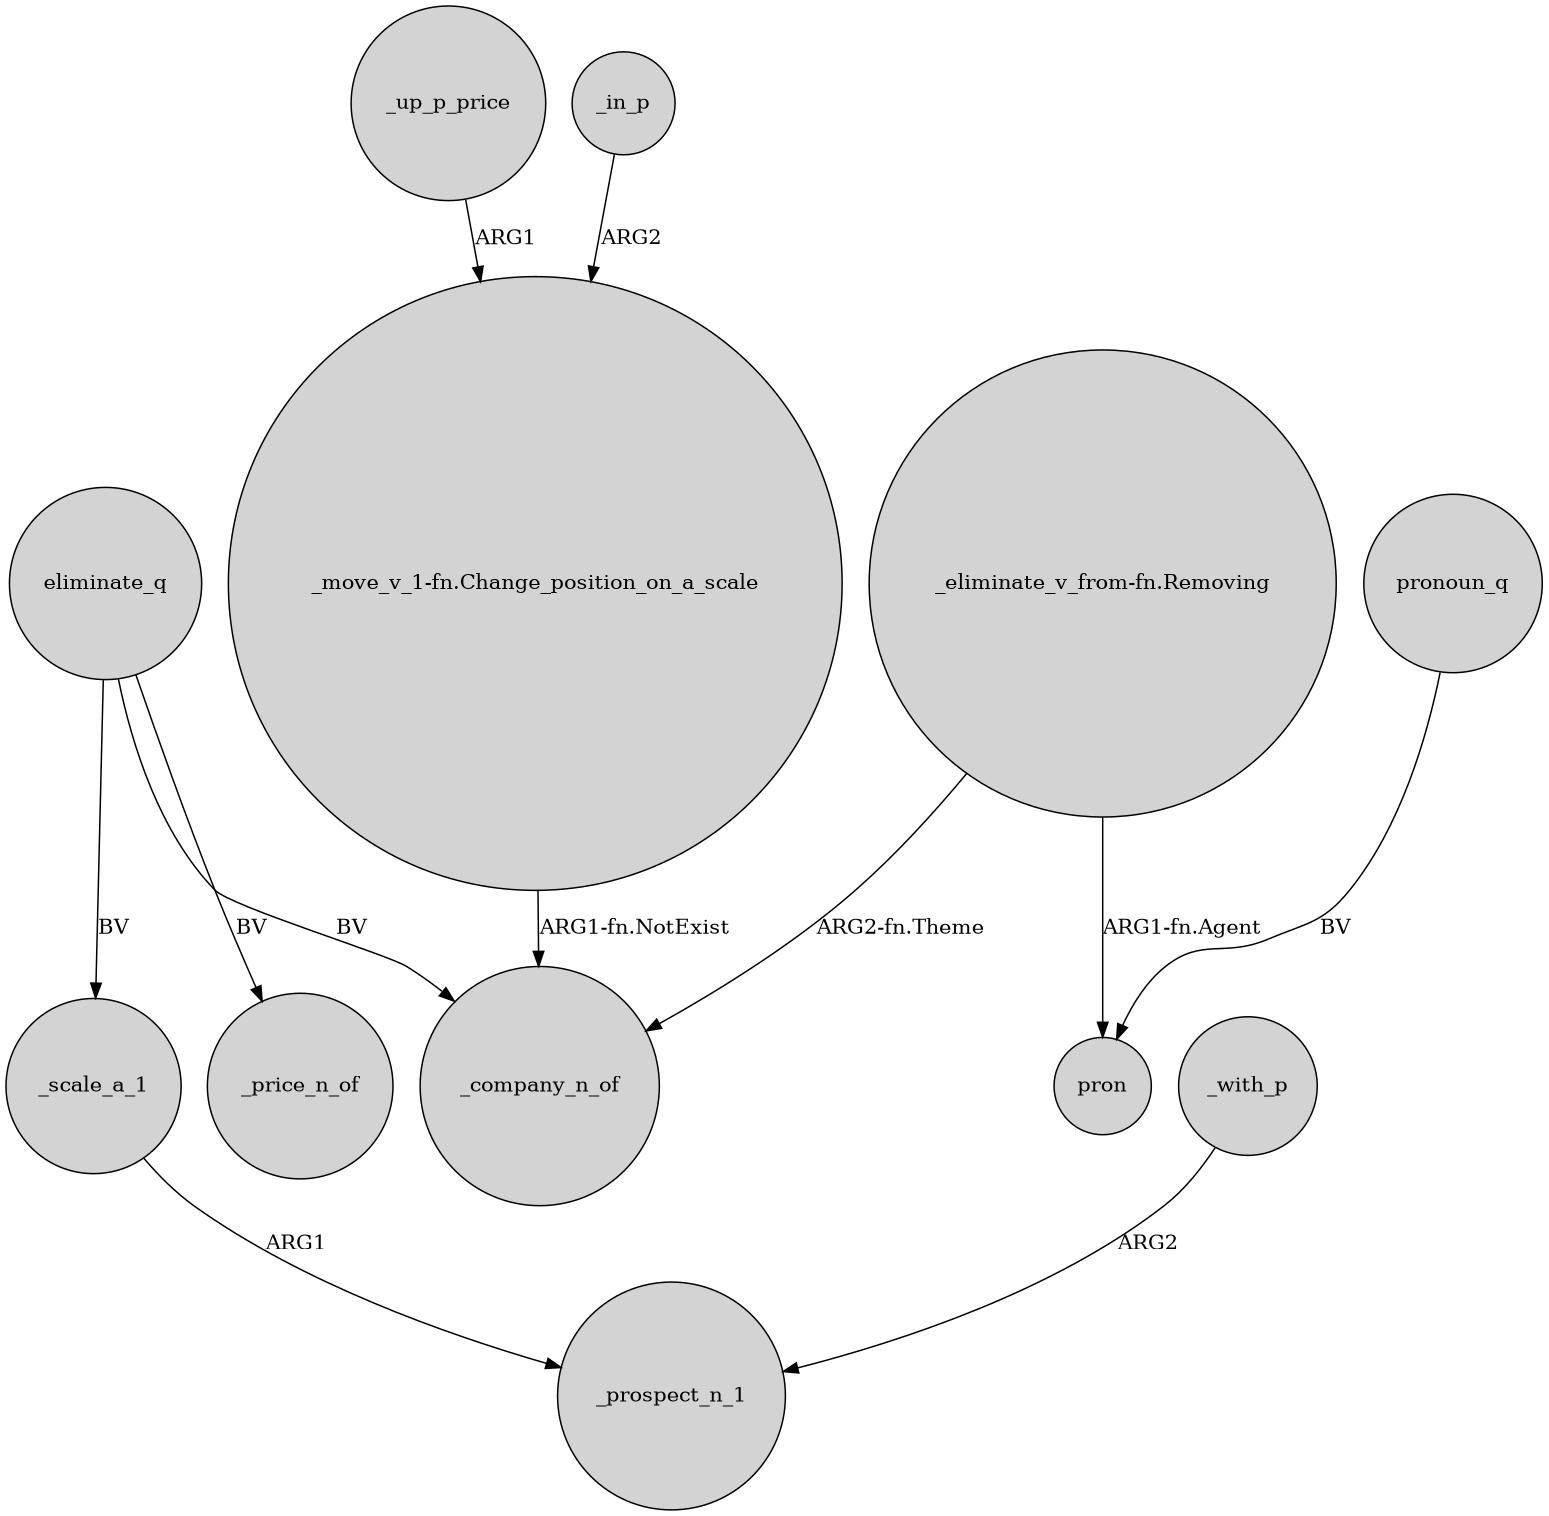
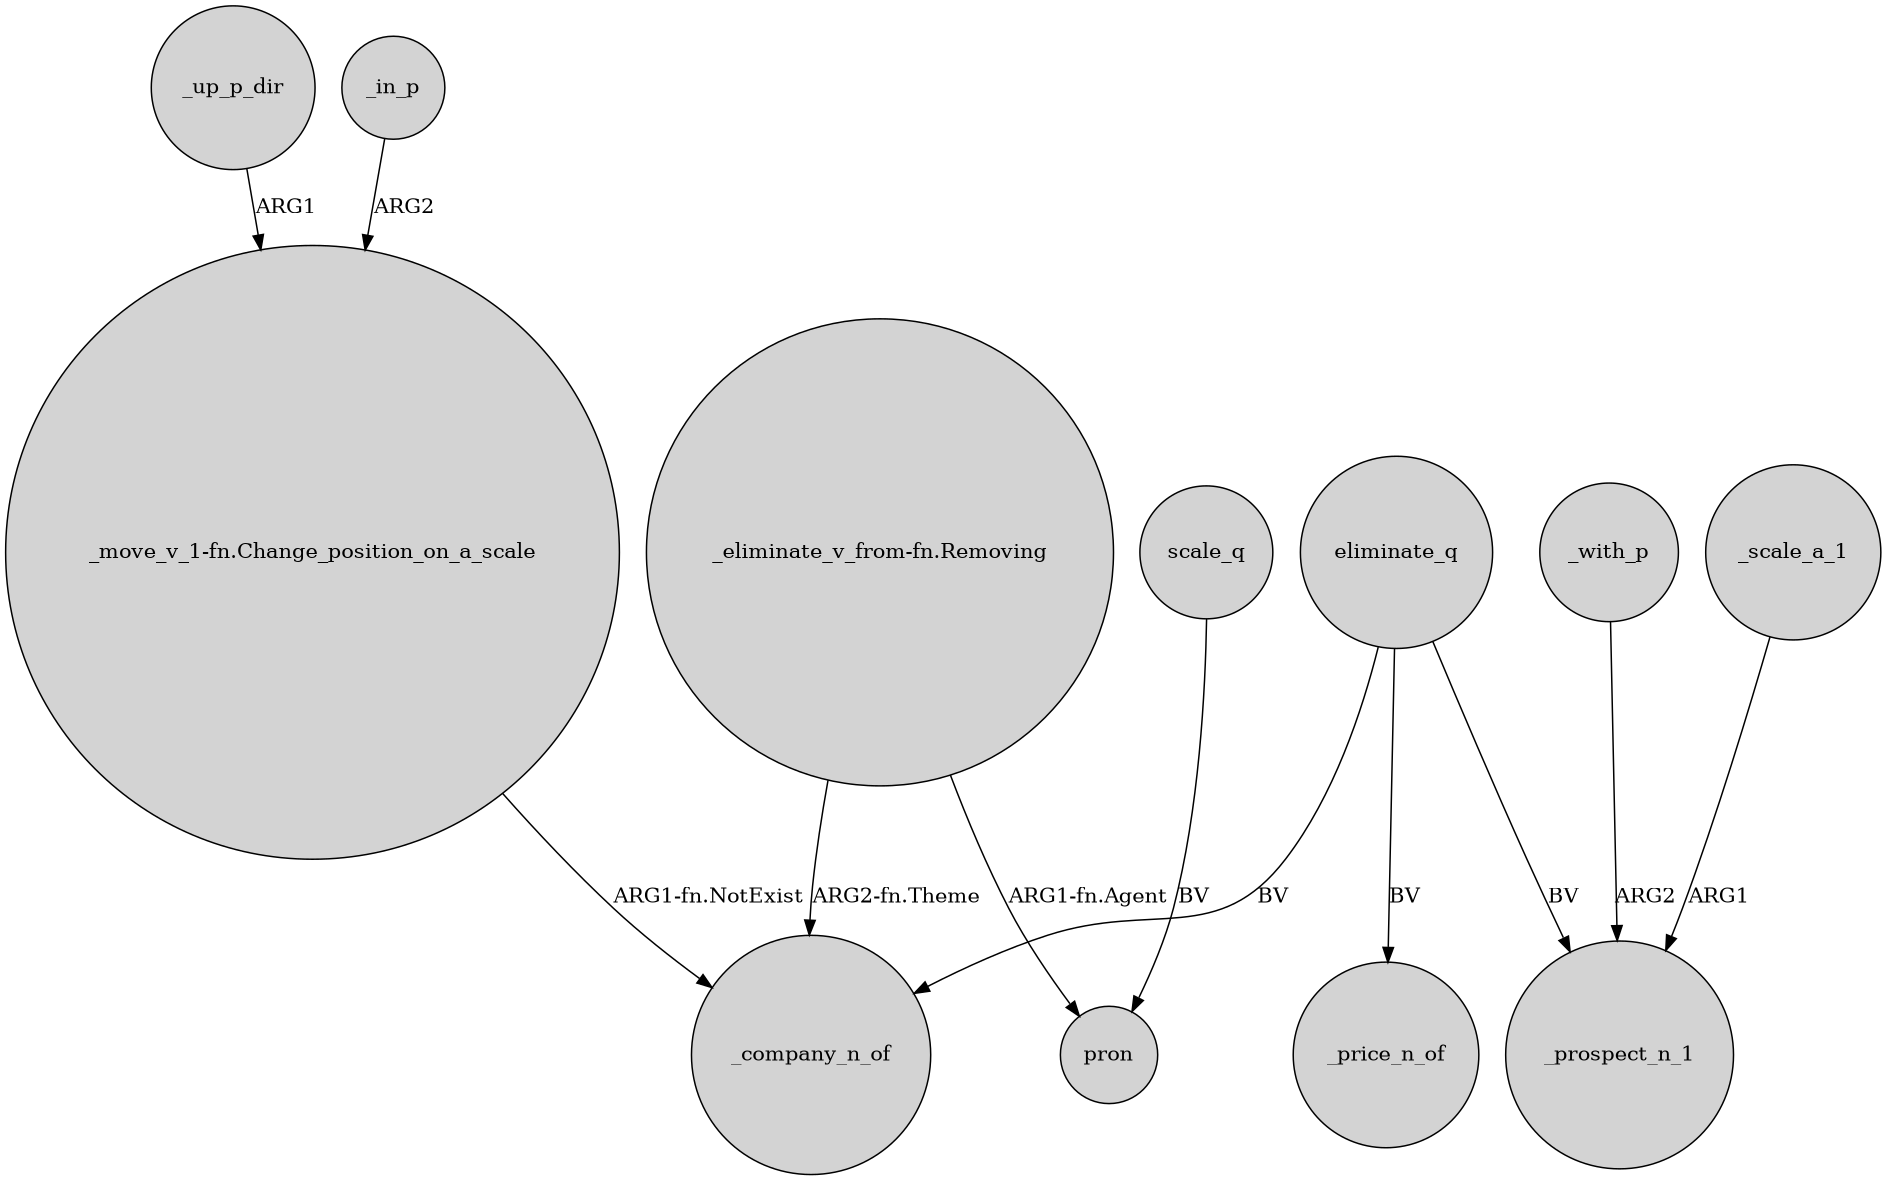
node "_up_p_price": label "_up_p_price" -> "_up_p_dir"
node "pronoun_q": label "pronoun_q" -> "scale_q"
edge "eliminate_q" -> "_scale_a_1": now "eliminate_q" -> "_prospect_n_1"
